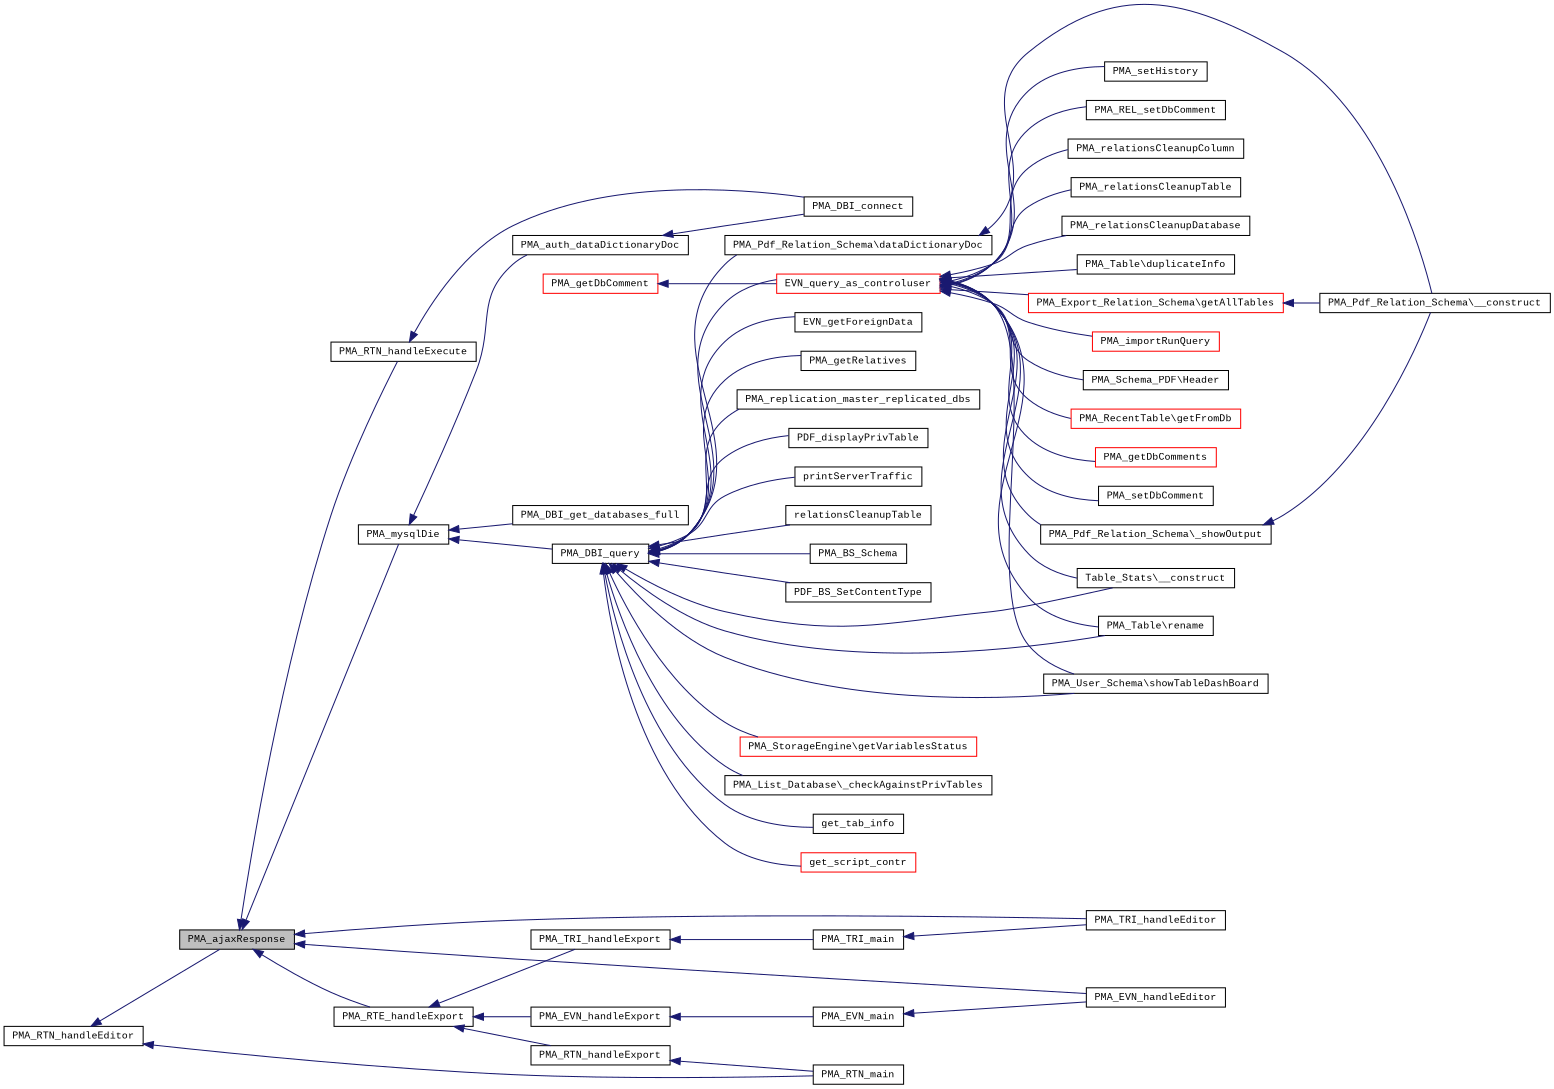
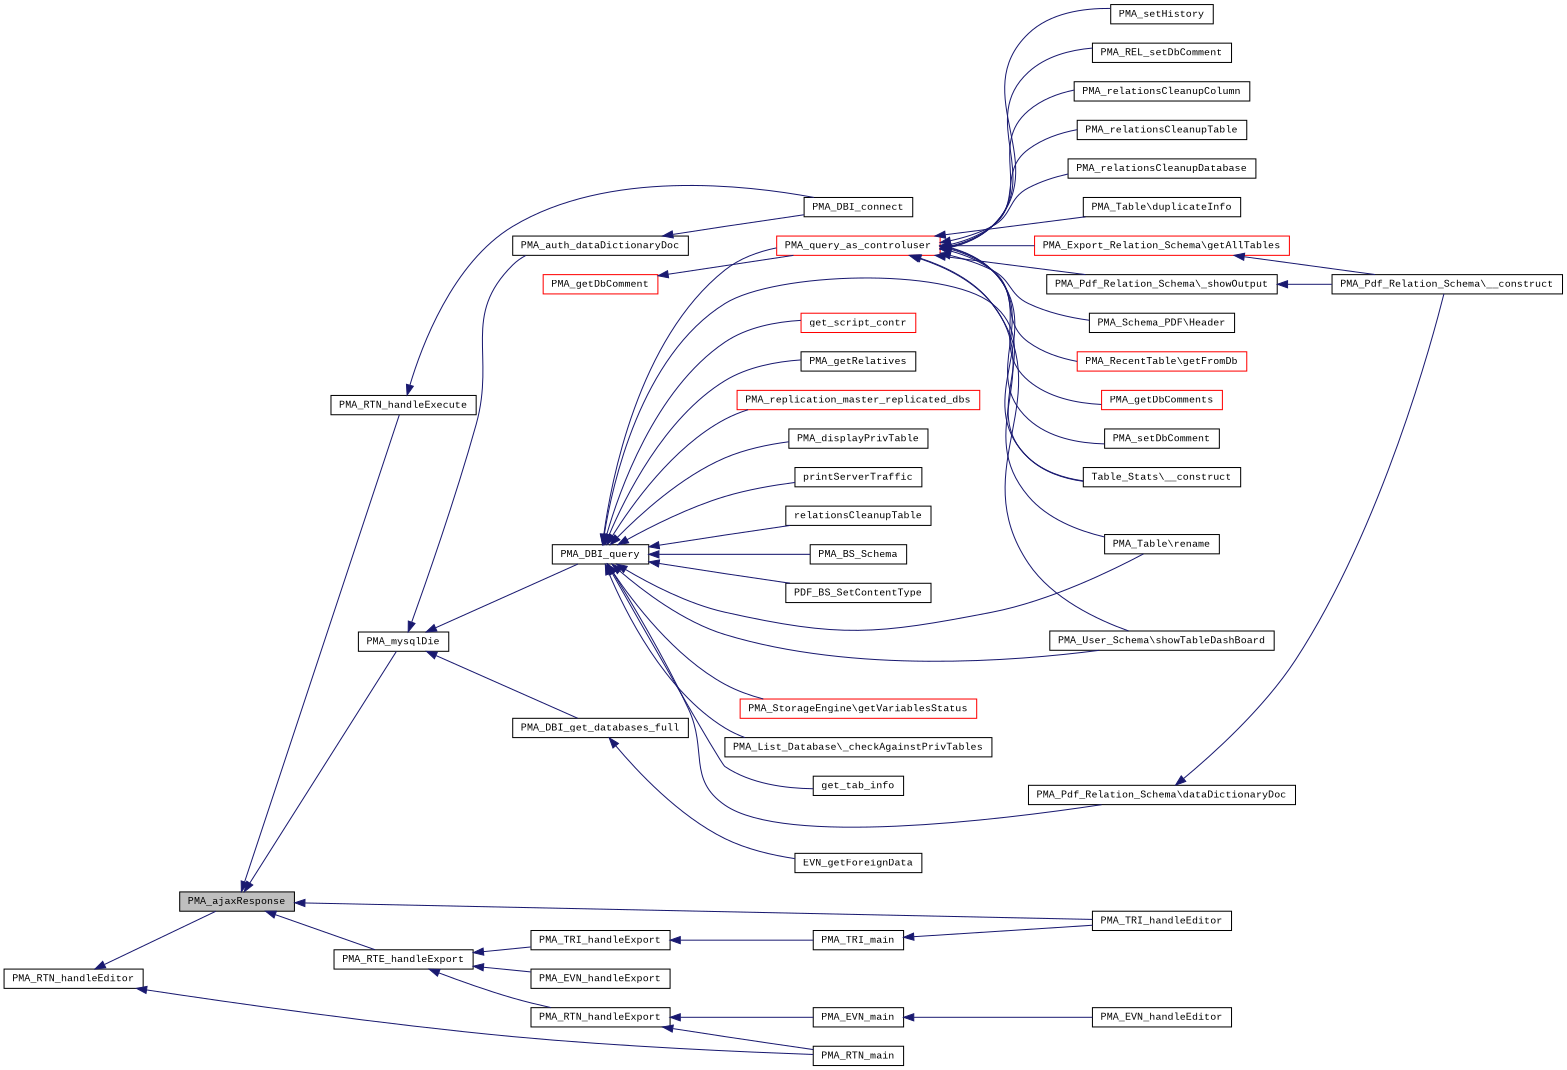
node "EVN_query_as_controluser": label "EVN_query_as_controluser" -> "PMA_query_as_controluser"
node "PMA_importRunQuery": removed
edge "EVN_getForeignData" -> "PMA_DBI_query": now "EVN_getForeignData" -> "PMA_DBI_get_databases_full"
node "PMA_replication_master_replicated_dbs": color black -> red
node "PDF_displayPrivTable": label "PDF_displayPrivTable" -> "PMA_displayPrivTable"
edge "PMA_EVN_handleEditor" -> "PMA_ajaxResponse": removed
edge "PMA_EVN_main" -> "PMA_EVN_handleExport": now "PMA_EVN_main" -> "PMA_RTN_handleExport"
